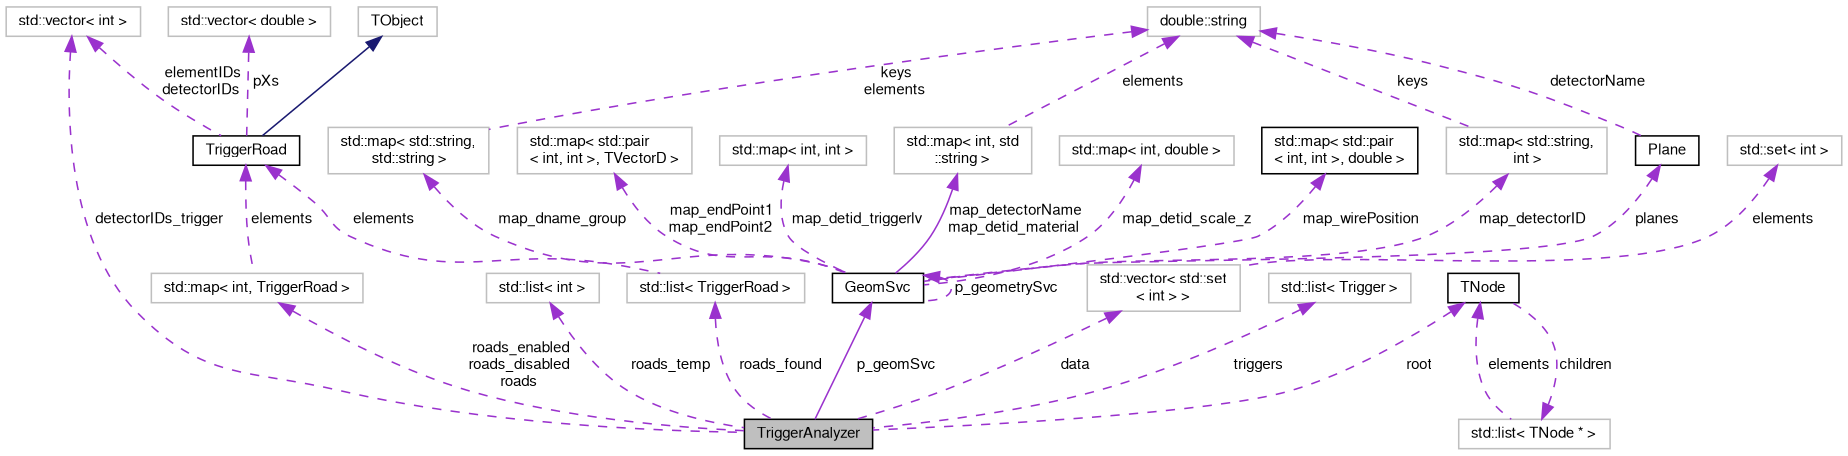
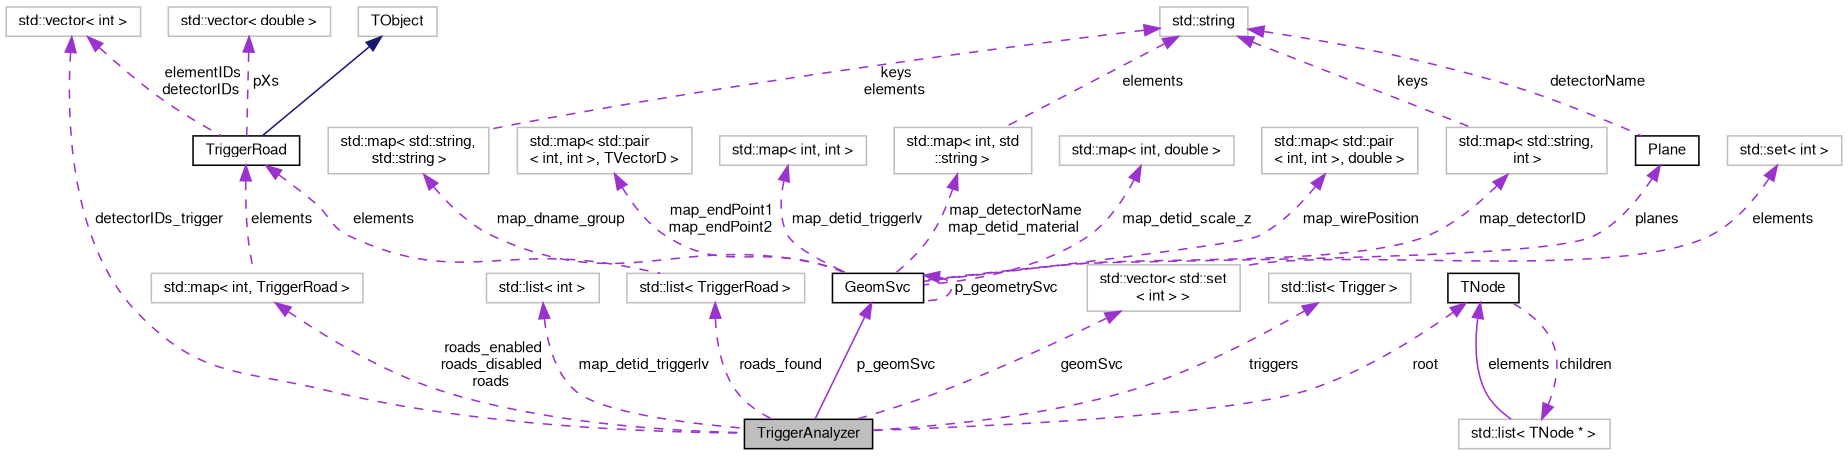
node "double::string": label "double::string" -> "std::string"
node "std::map< std::pair < int, int >, double >": color black -> grey75
edge "GeomSvc" -> "std::map< int, std ::string >": style solid -> dashed
edge "TriggerAnalyzer" -> "std::list< int >": label " roads_temp" -> " map_detid_triggerlv"
edge "TriggerAnalyzer" -> "std::vector< std::set < int > >": label " data" -> " geomSvc"
edge "std::list< TNode * >" -> "TNode": style dashed -> solid
